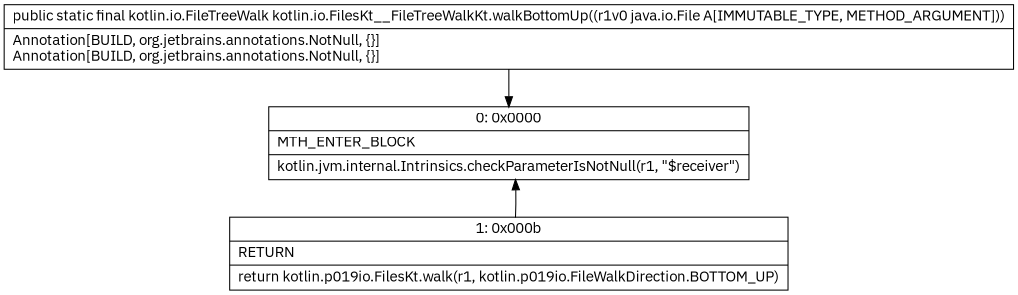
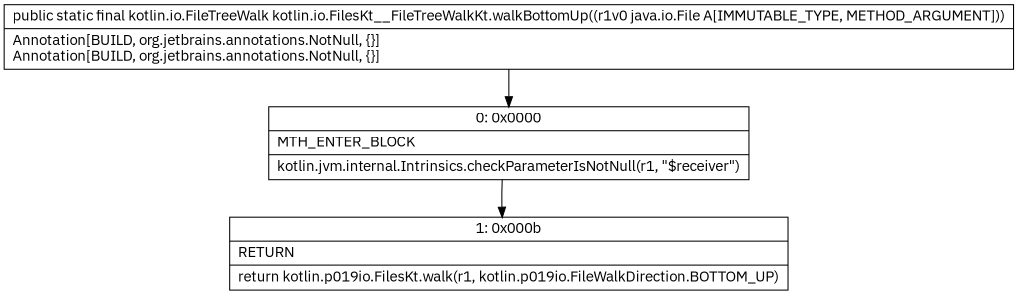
edge "1: 0x000b" -> "0: 0x0000": reversed
